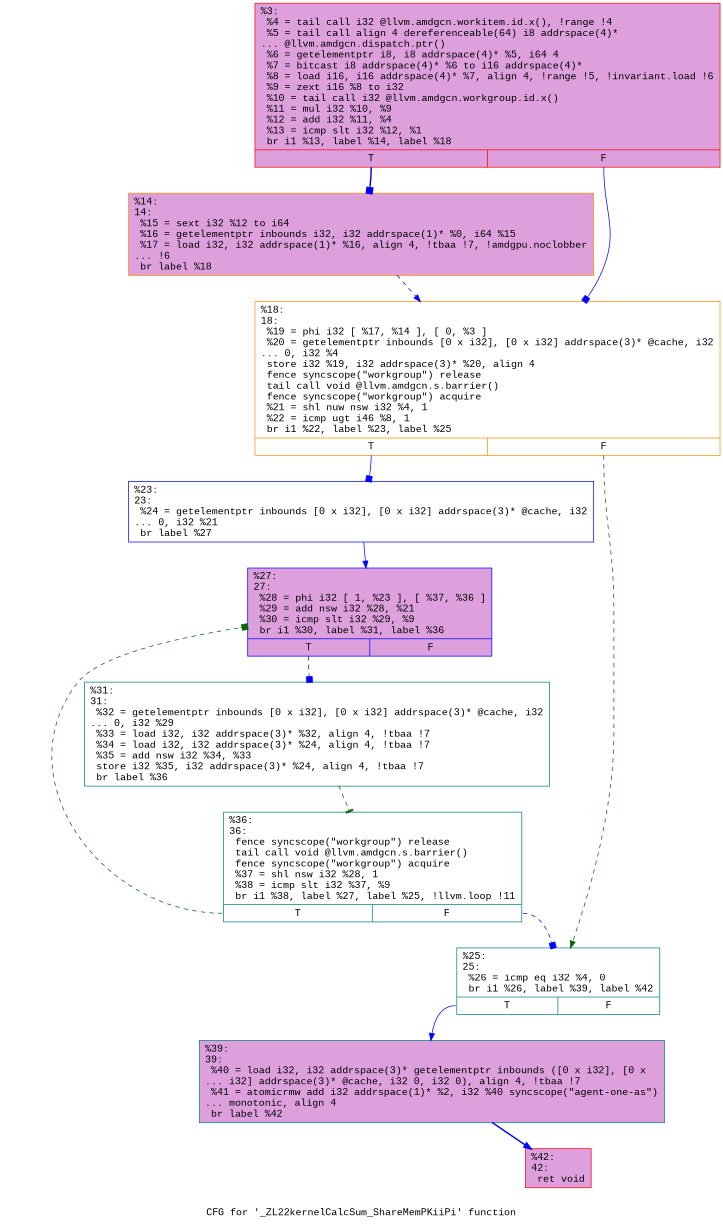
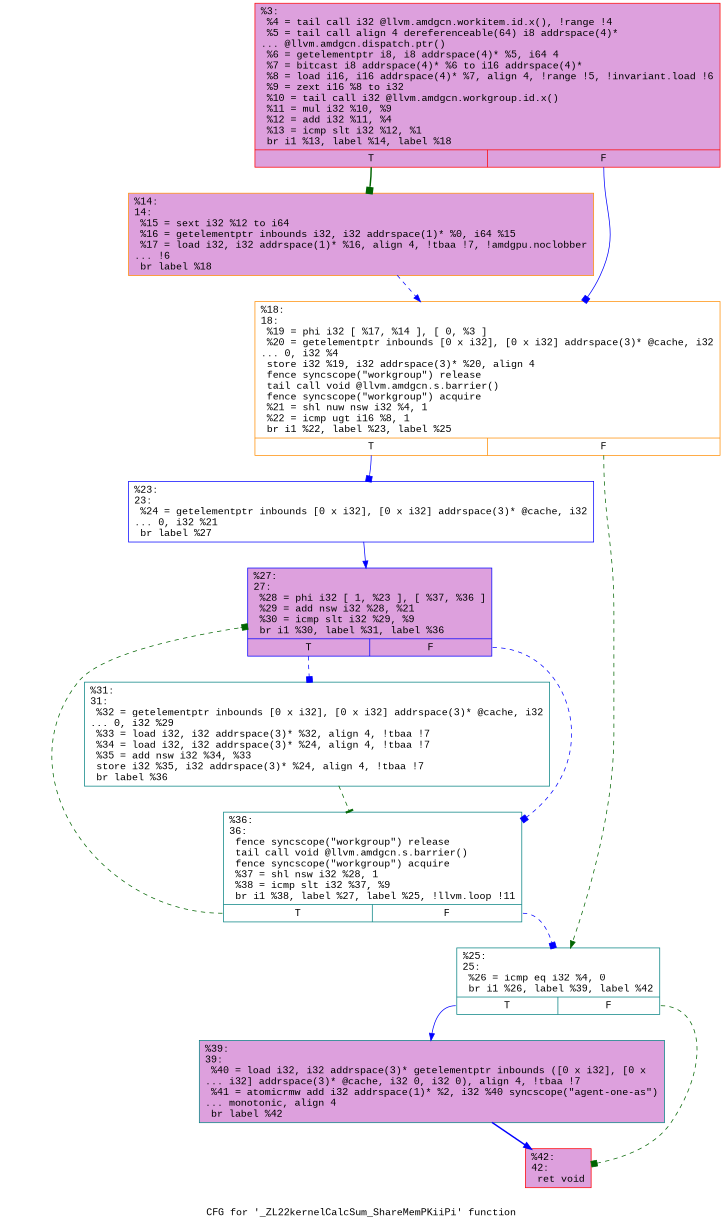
edge "%3:" -> "%14:": color blue -> darkgreen
node "%18:": text "%22 = icmp ugt i46 %8, 1" -> "%22 = icmp ugt i16 %8, 1"
edge "%27:" -> "%36:": added
edge "%25:" -> "%42:": added
